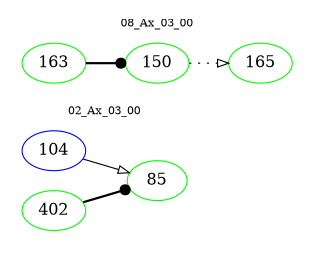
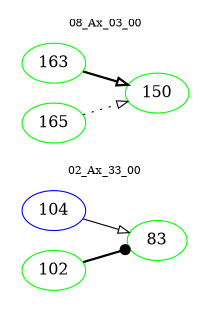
edge "163" -> "150": arrowhead dot -> onormal
edge "150" -> "165": reversed
cluster "02_Ax_03_00": label "02_Ax_03_00" -> "02_Ax_33_00"
node "85": label "85" -> "83"
node "402": label "402" -> "102"
